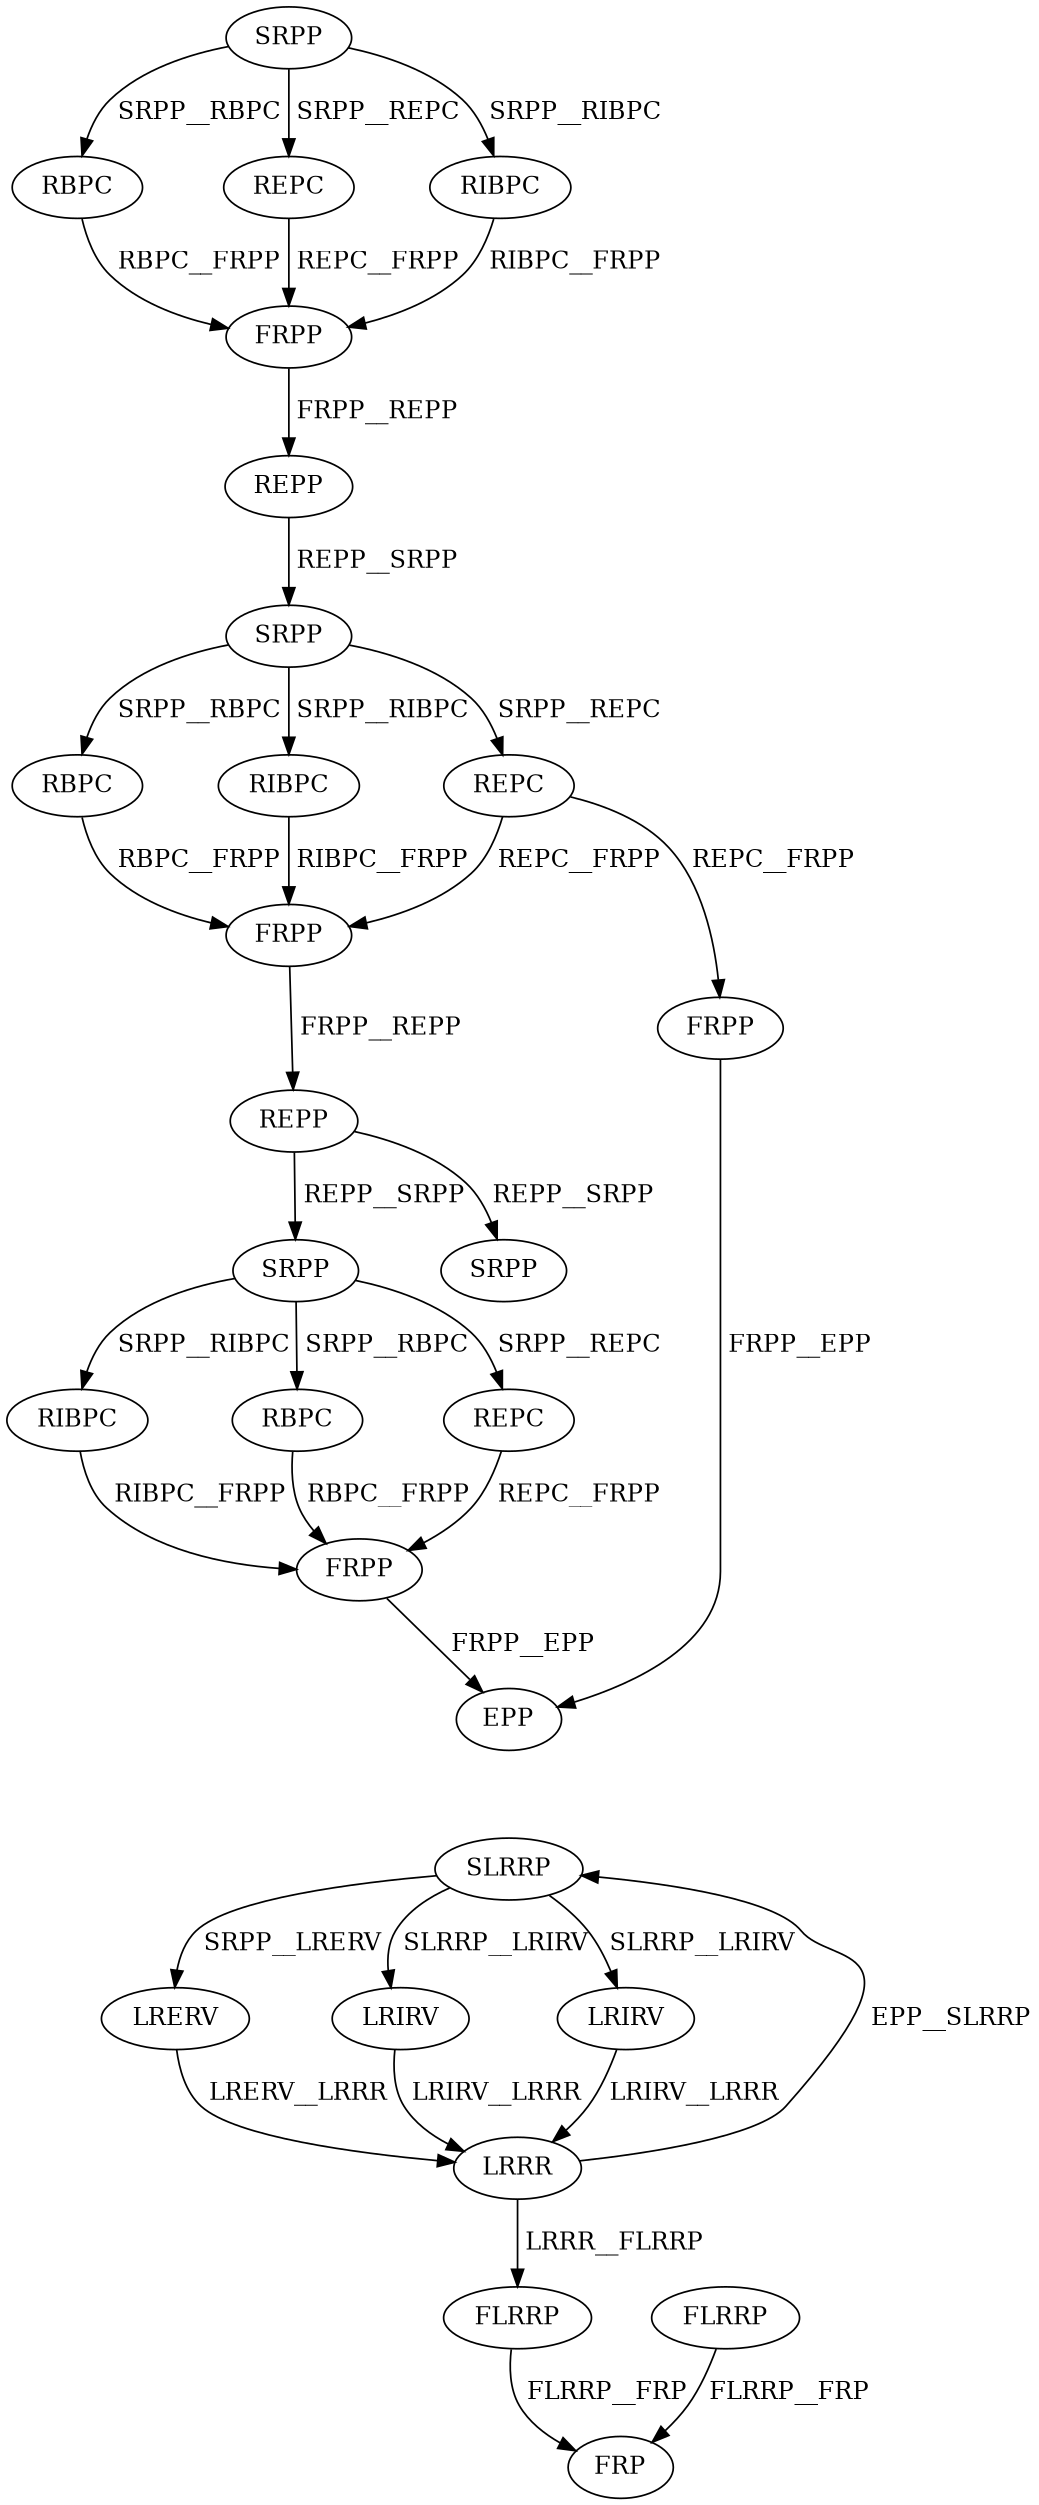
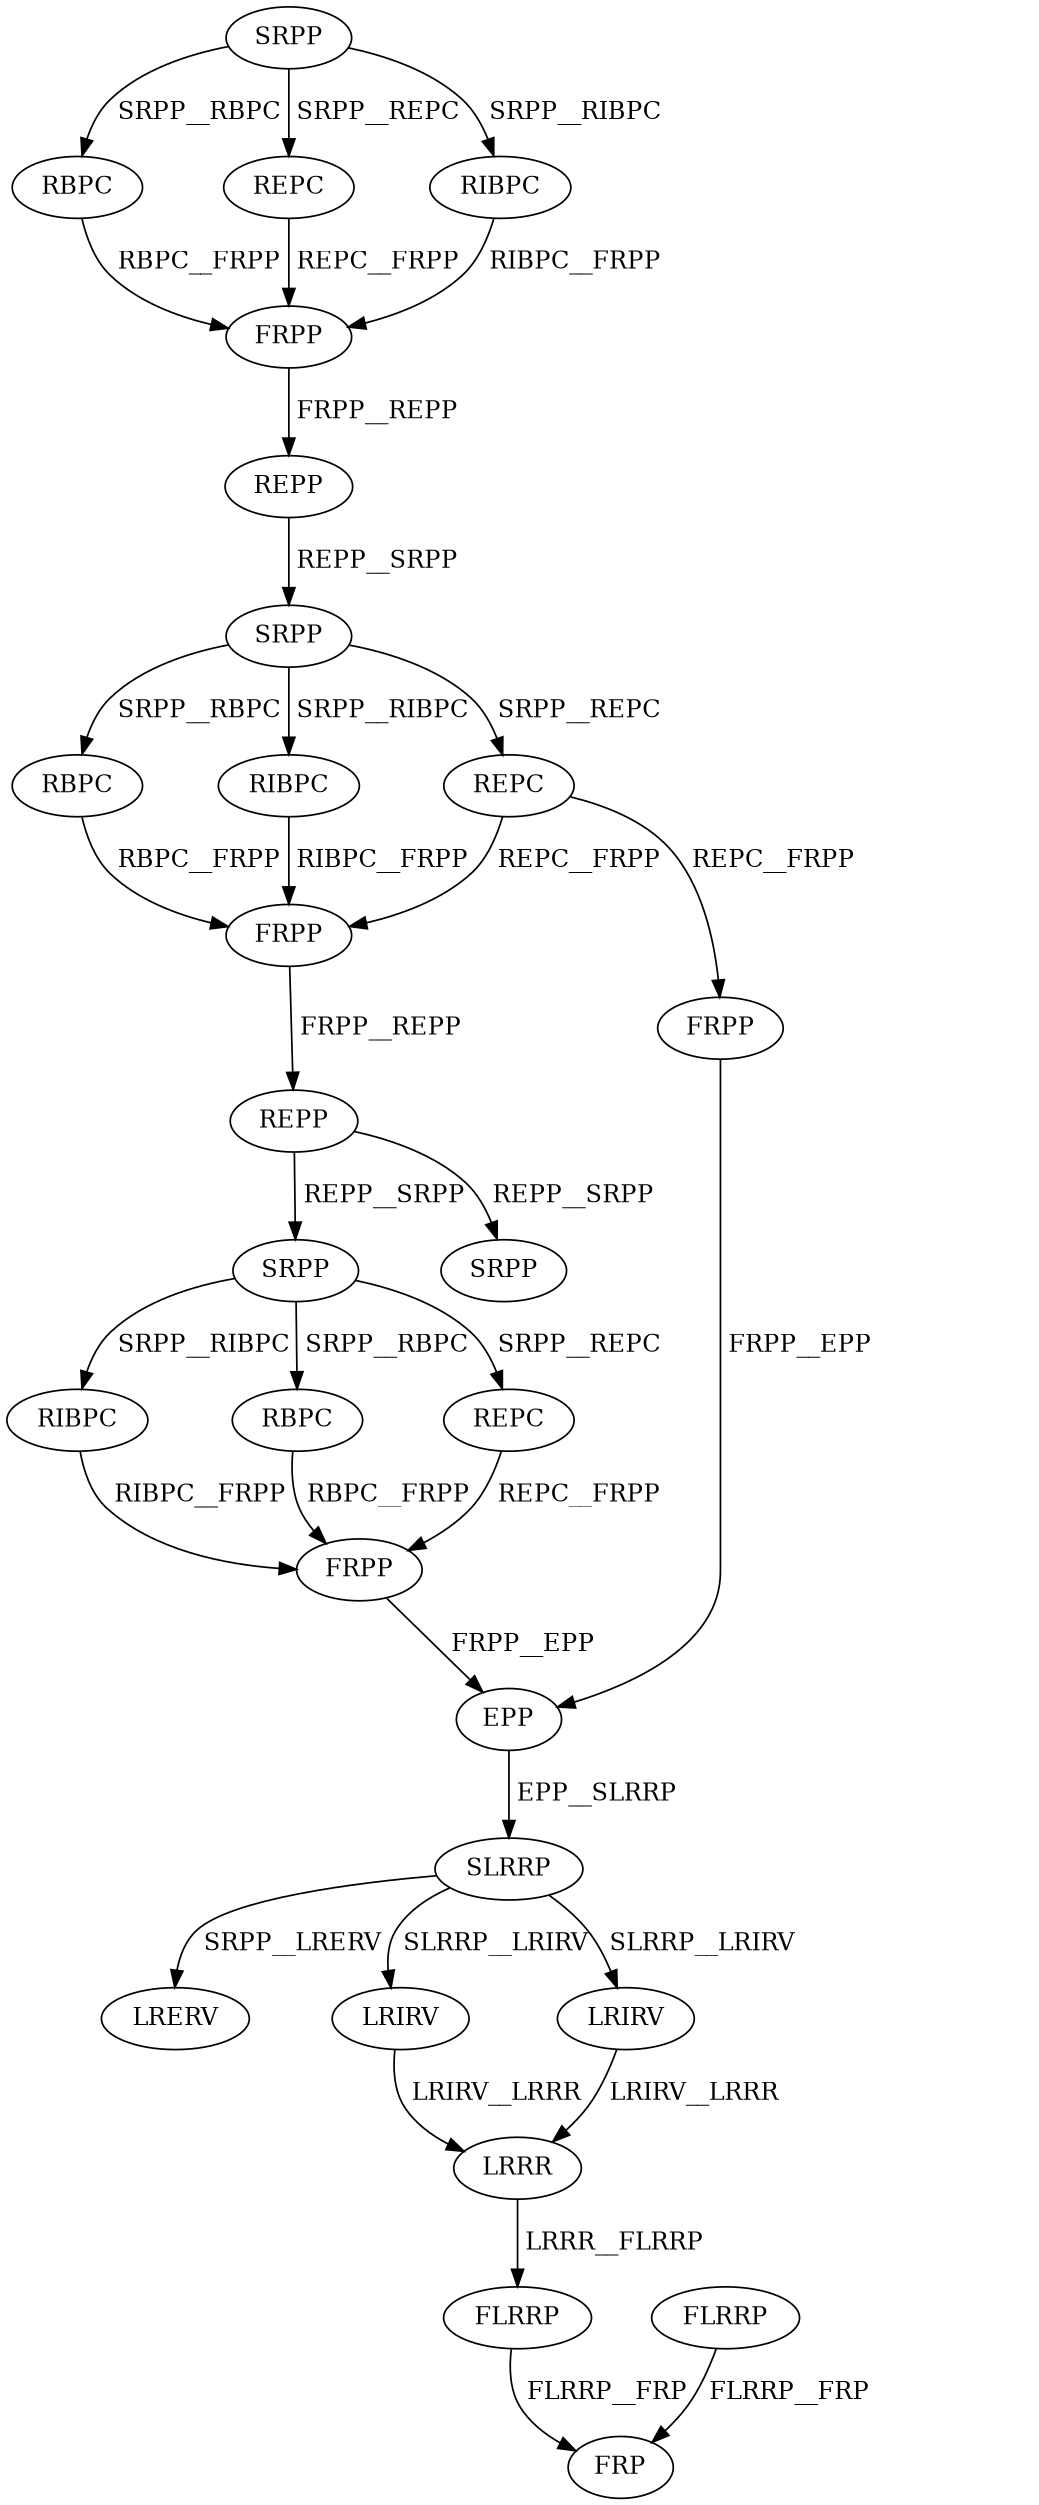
edge "LRRR" -> "SLRRP": now "EPP" -> "SLRRP"
edge "LRERV" -> "LRRR": removed, label "LRERV__LRRR"
